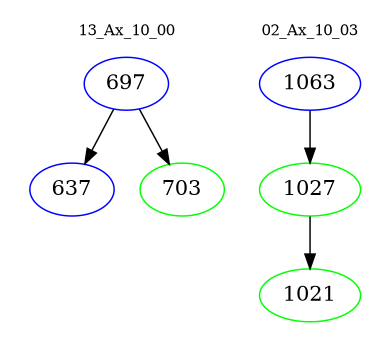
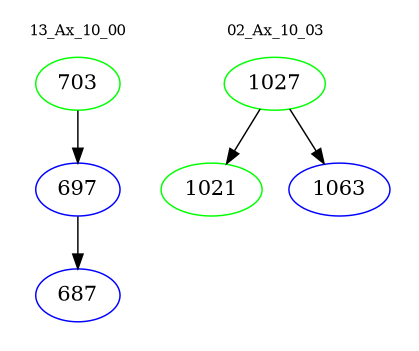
edge "1063" -> "1027": reversed
edge "697" -> "703": reversed
node "637": label "637" -> "687"
